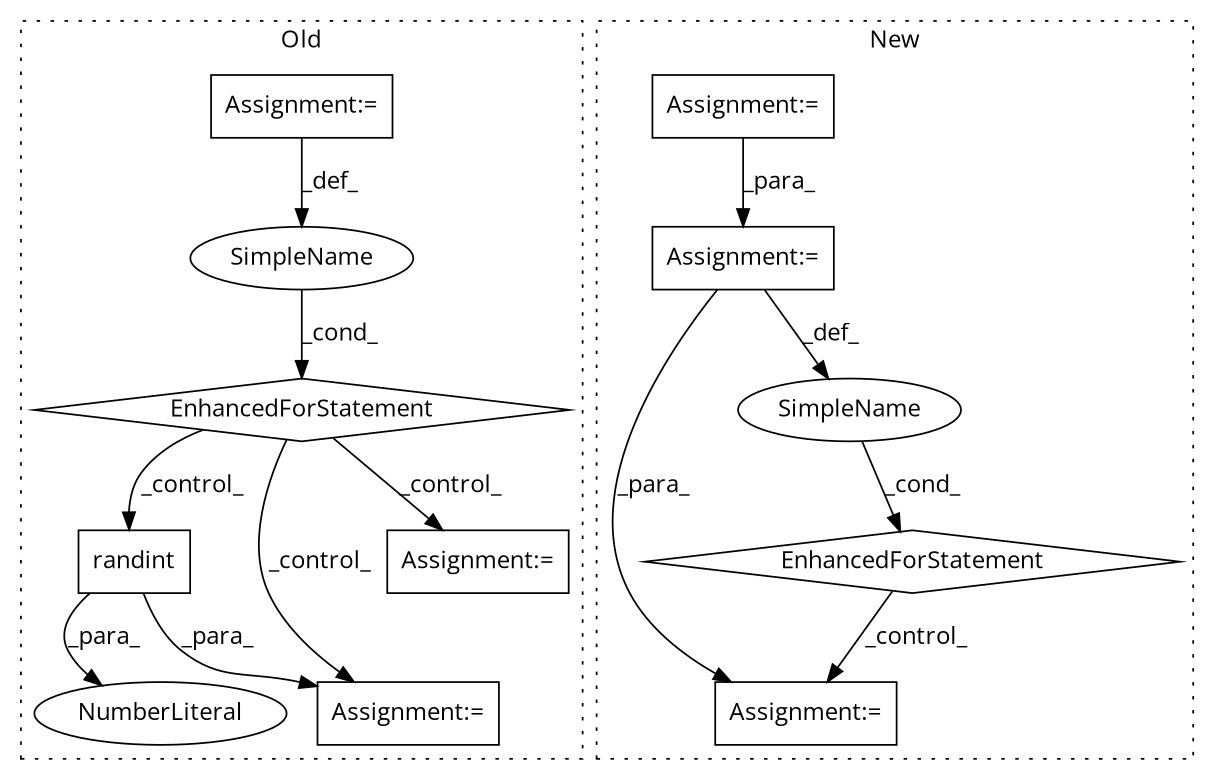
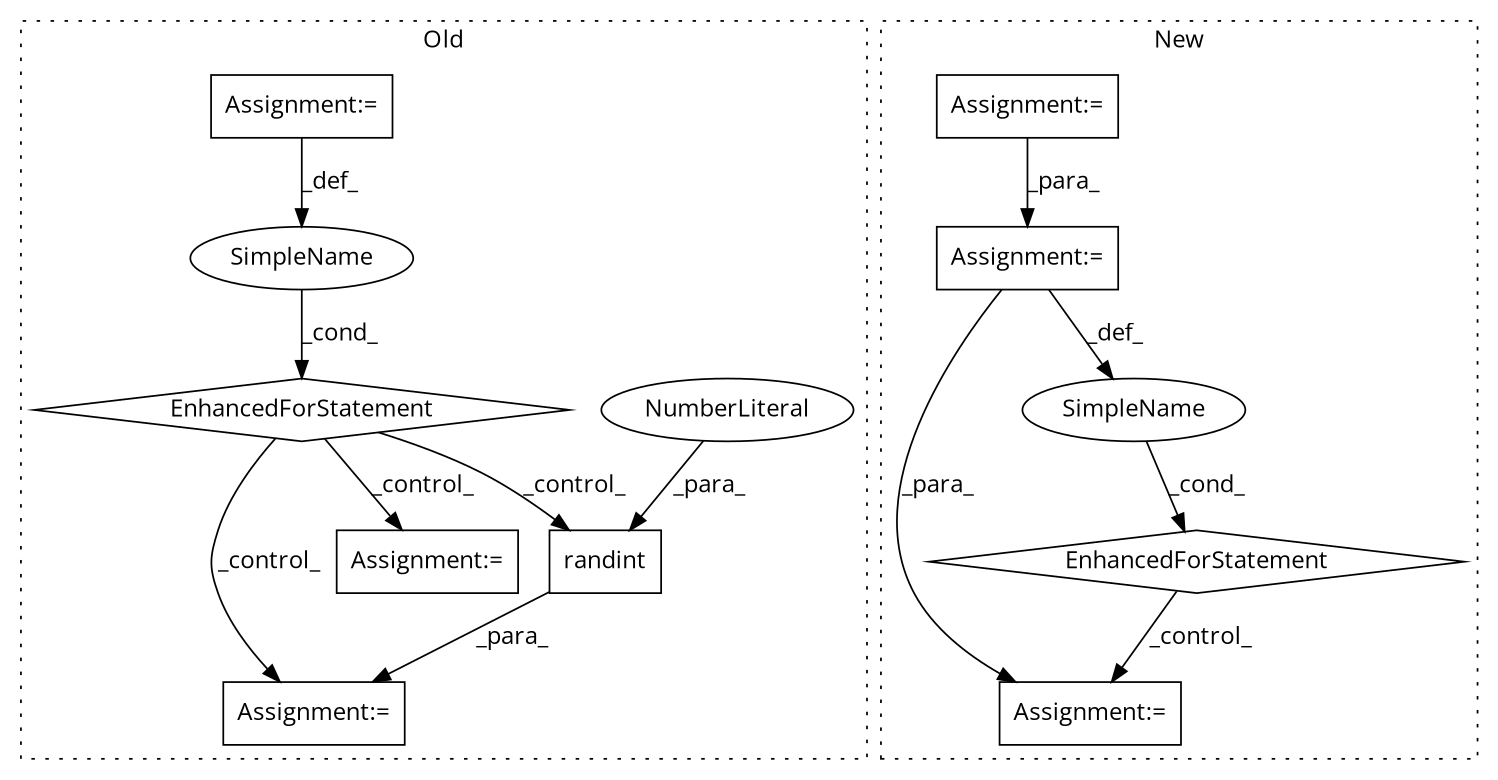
edge "randint" -> "NumberLiteral": reversed
